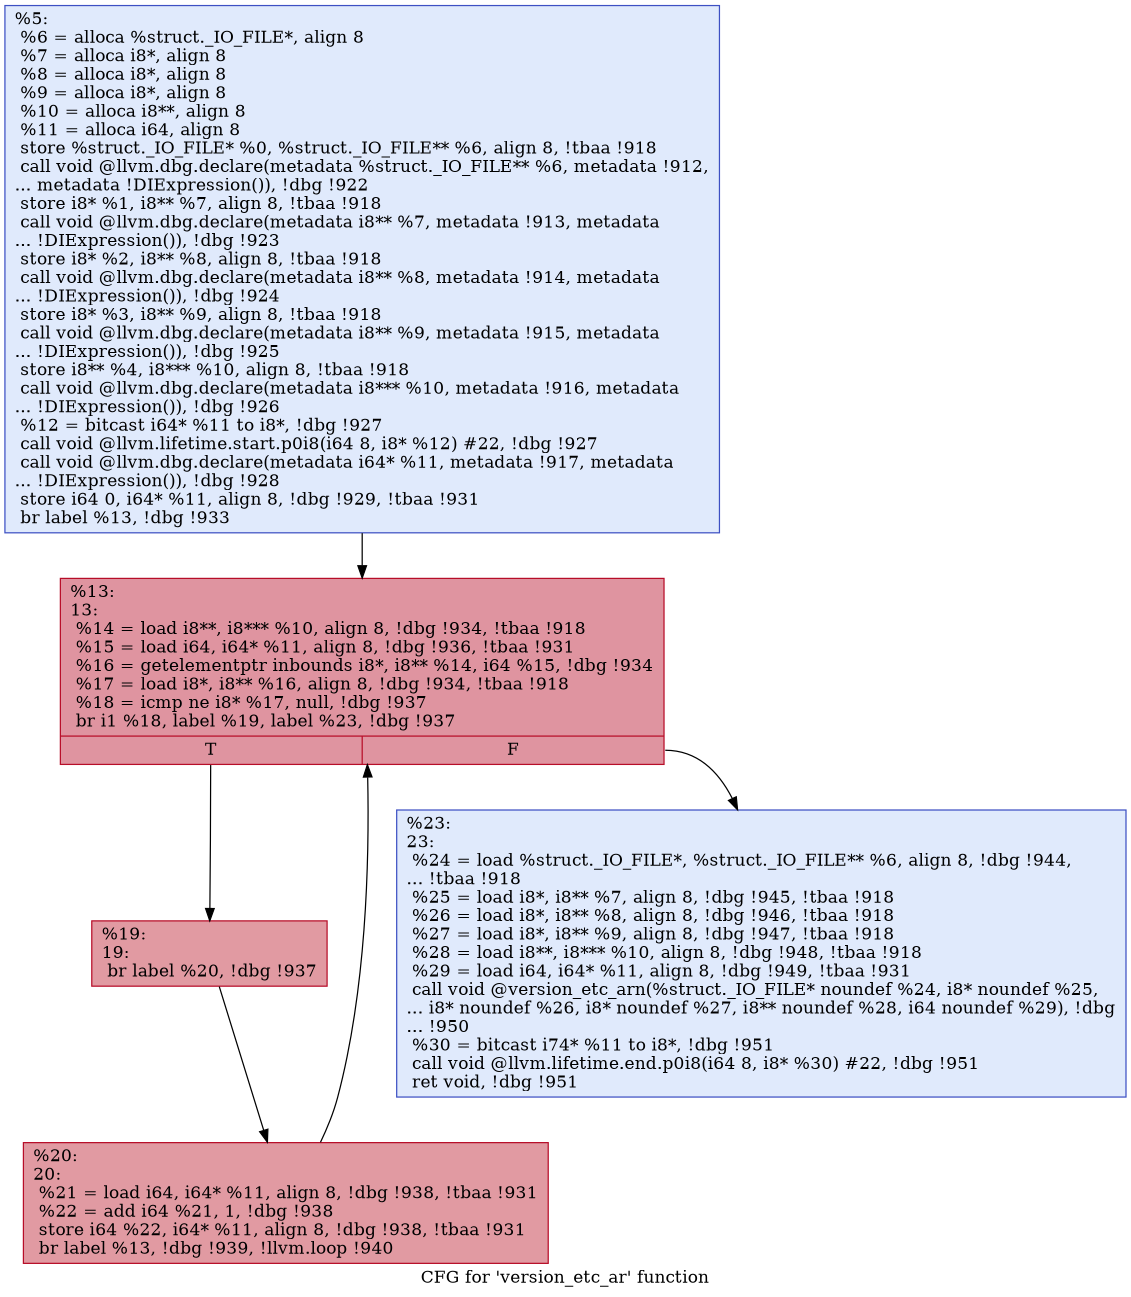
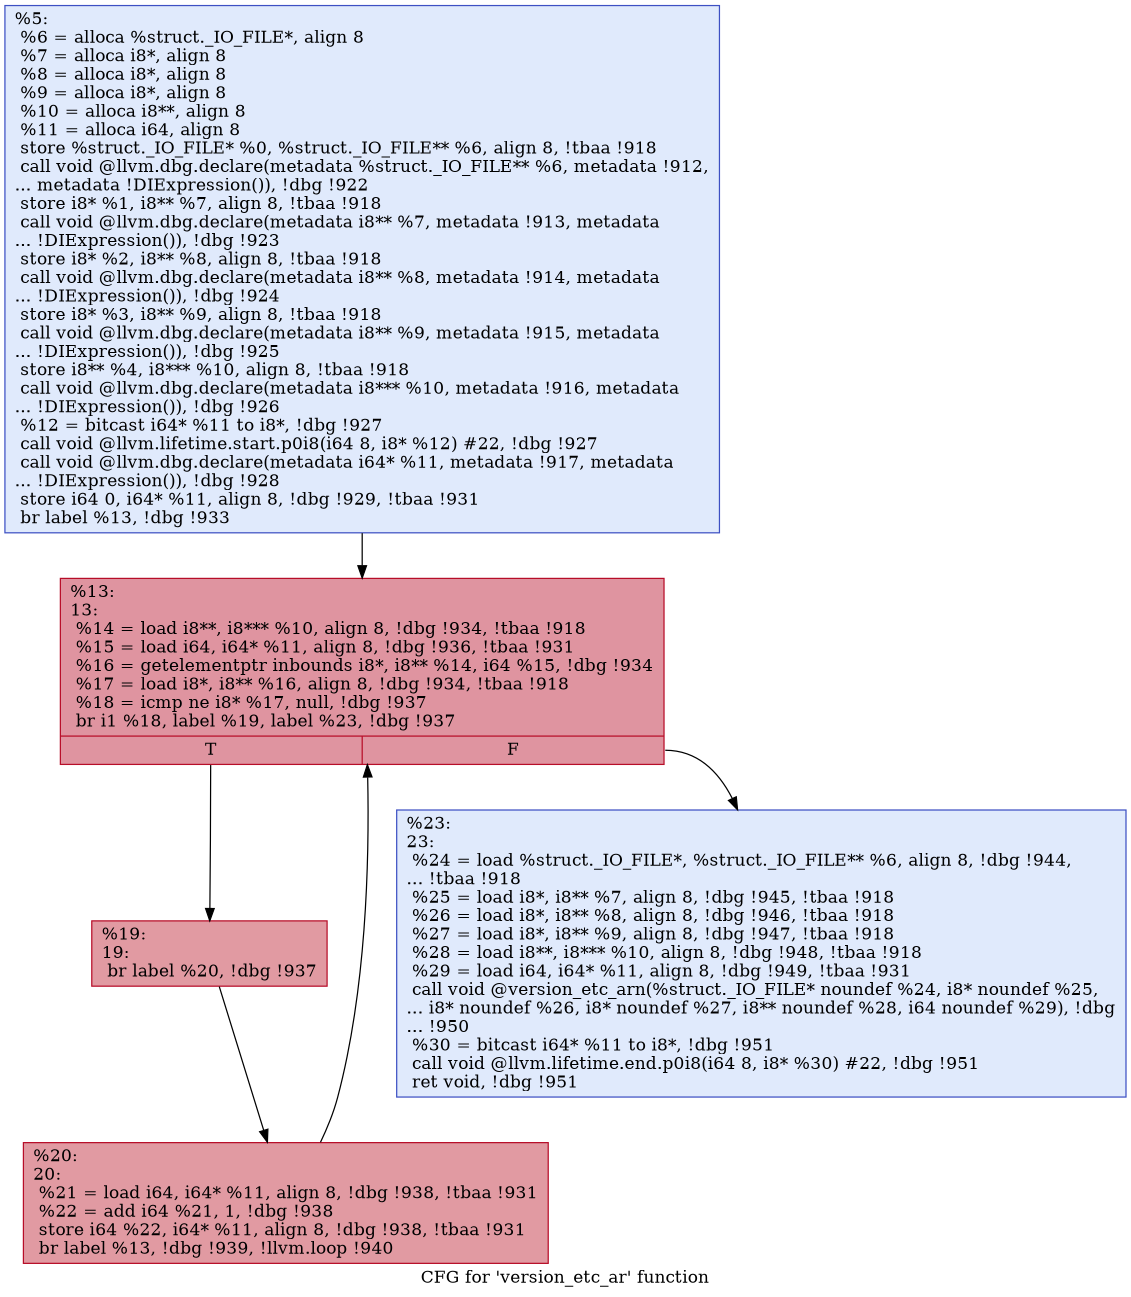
node "%23:": text "%30 = bitcast i74* %11 to i8*, !dbg !951" -> "%30 = bitcast i64* %11 to i8*, !dbg !951"
